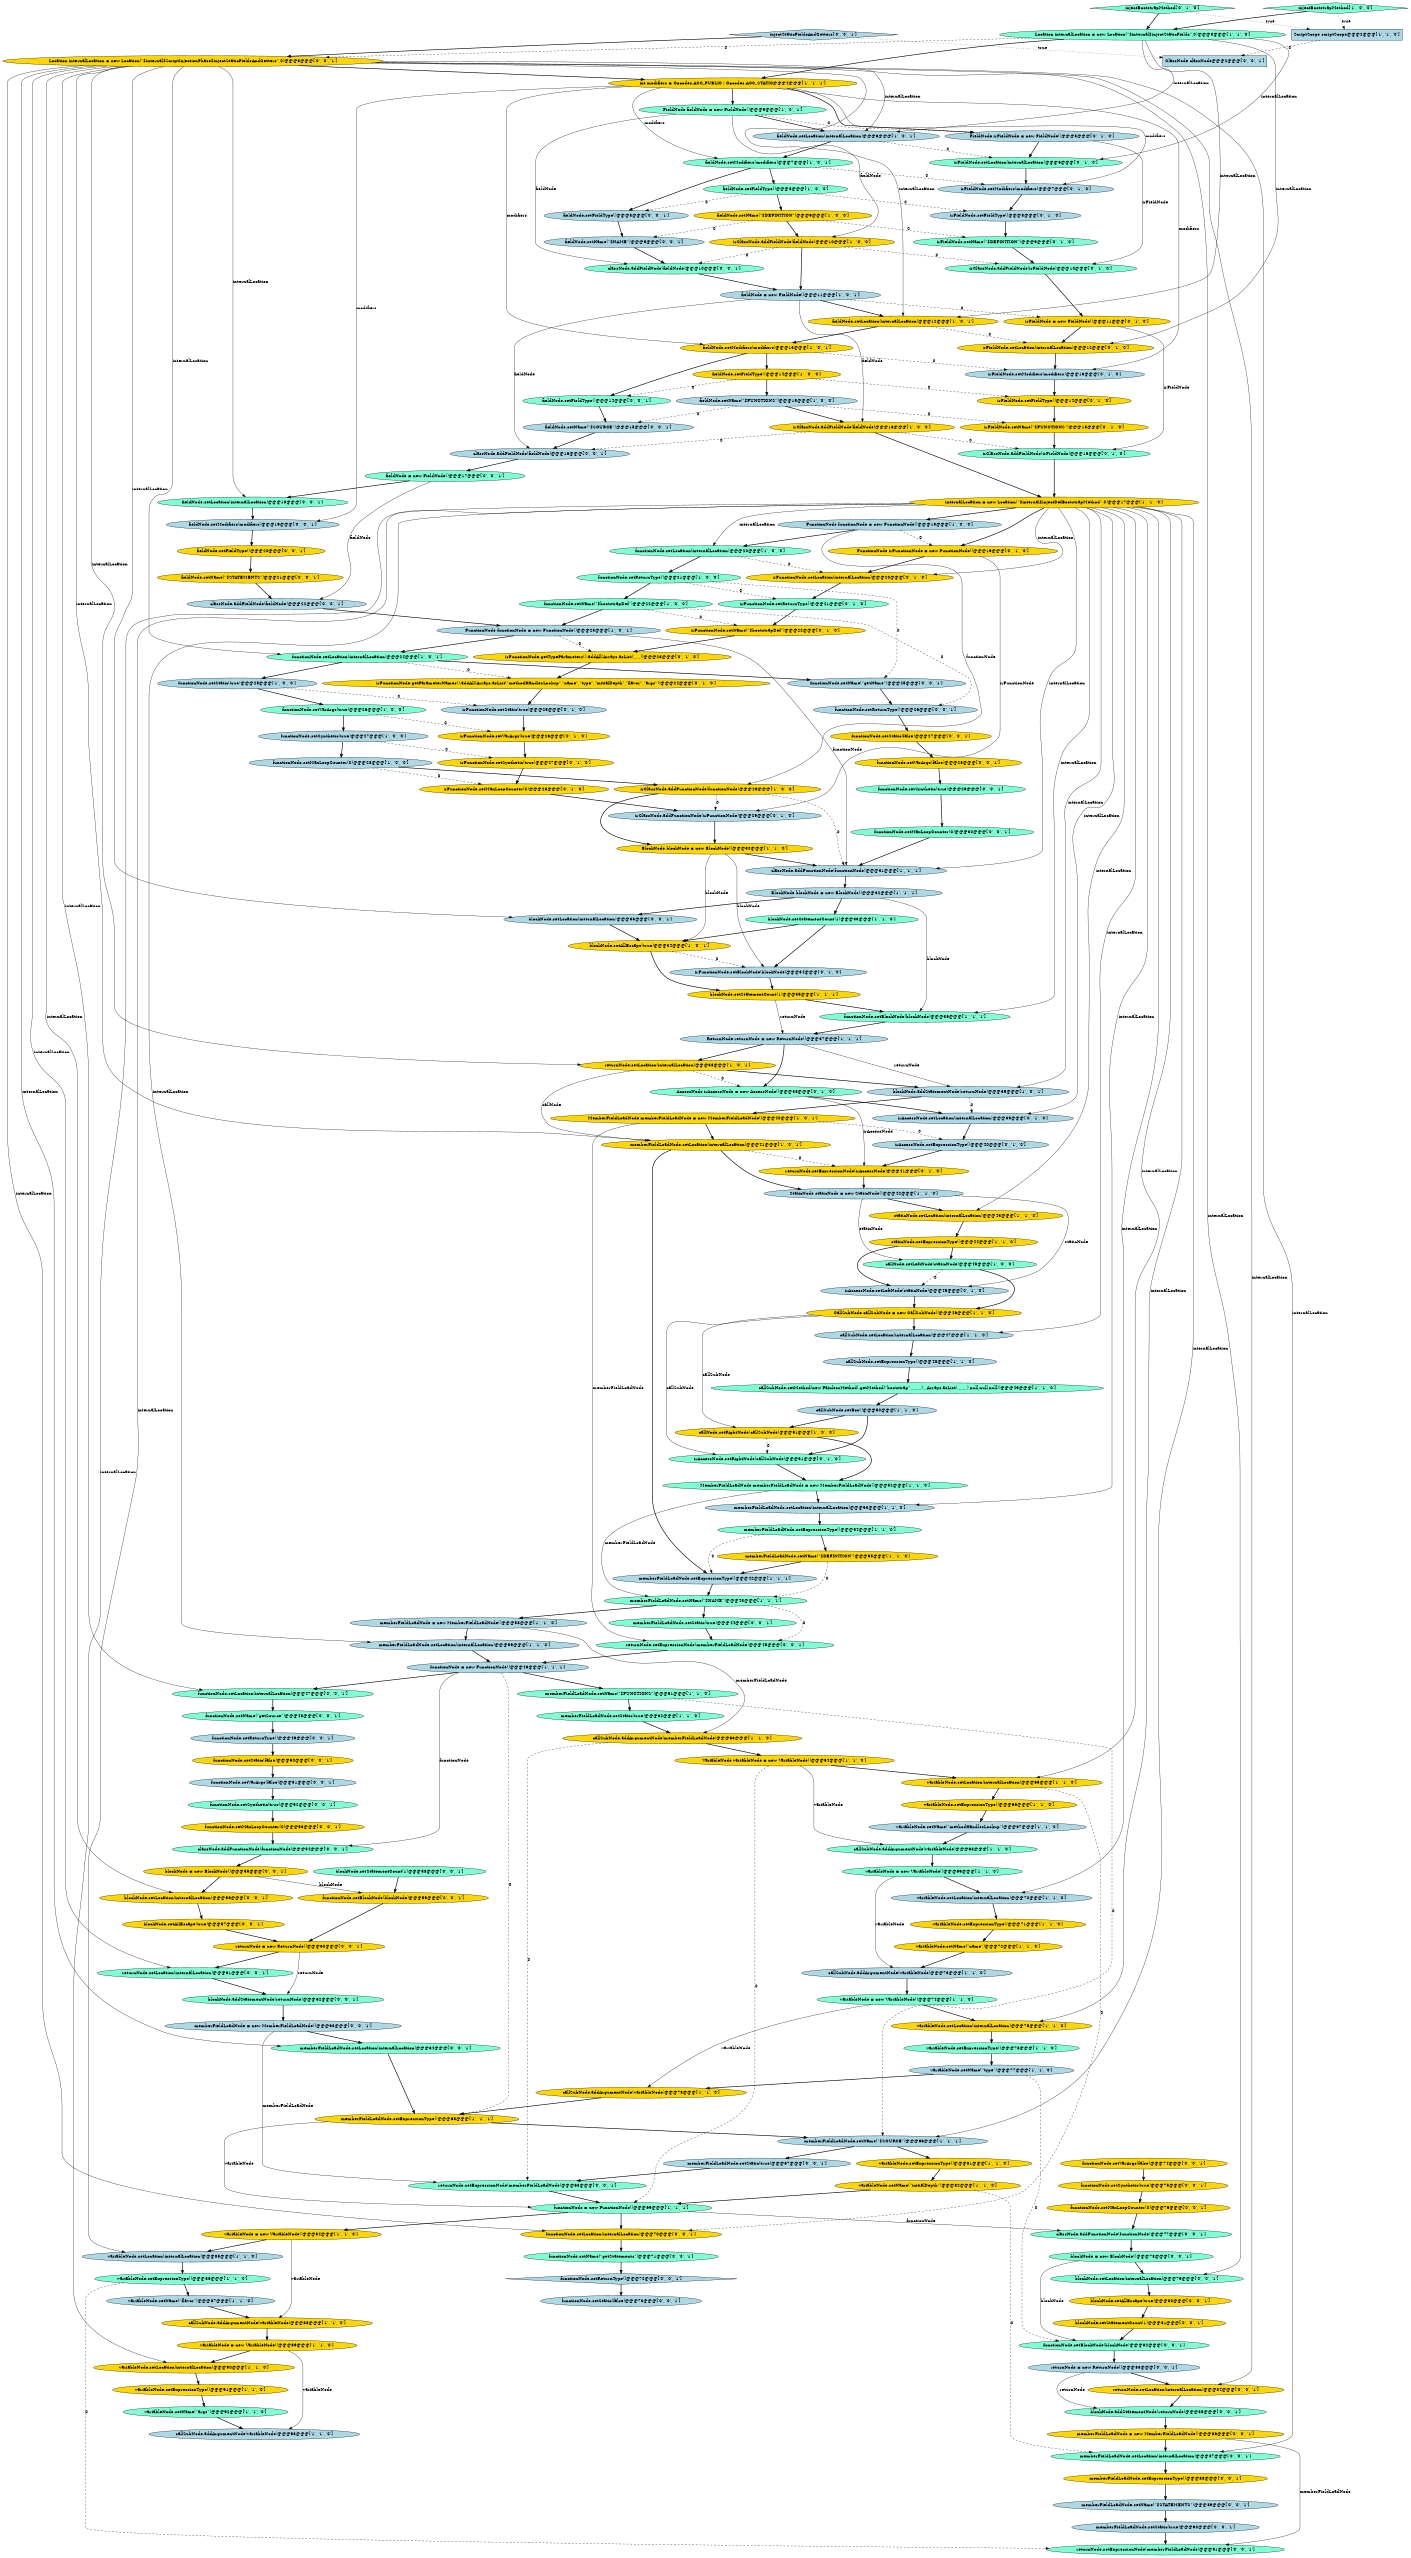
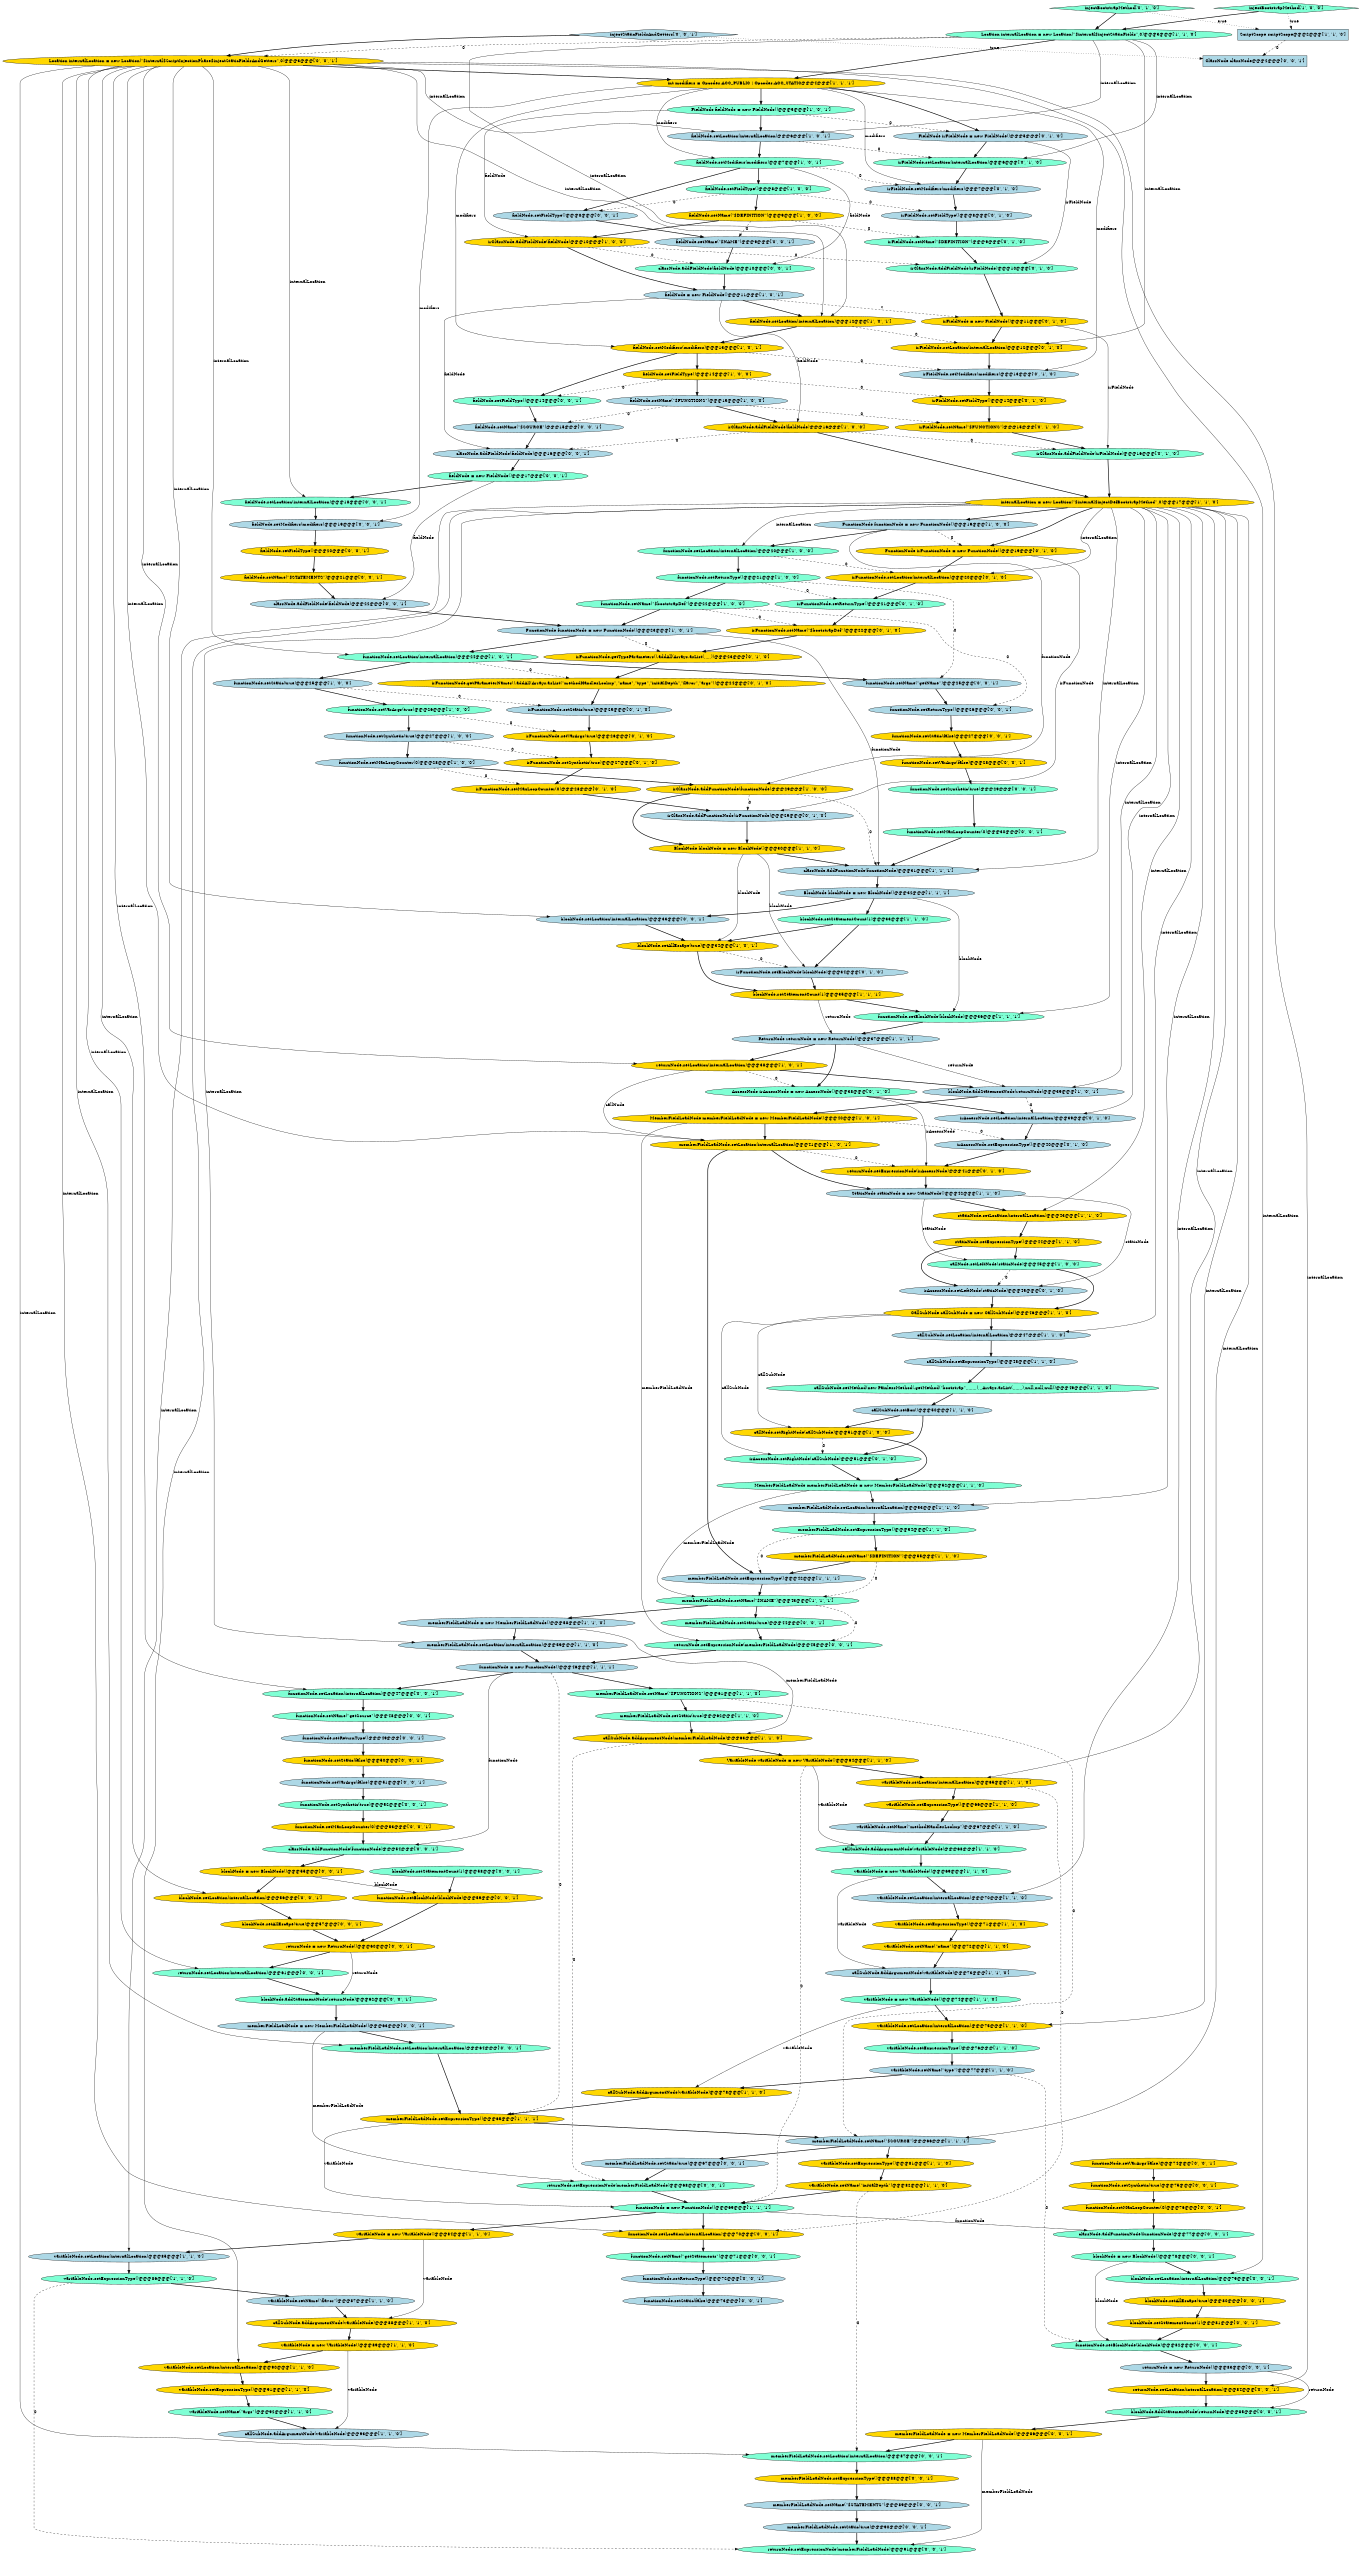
edge "FieldNode fieldNode = new FieldNode()@@@5@@@['1', '0', '1']" -> "classNode.addFieldNode(fieldNode)@@@10@@@['0', '0', '1']": now "fieldNode.setModifiers(modifiers)@@@7@@@['1', '0', '1']" -> "classNode.addFieldNode(fieldNode)@@@10@@@['0', '0', '1']"
edge "fieldNode = new FieldNode()@@@11@@@['1', '0', '1']" -> "irFieldNode = new FieldNode()@@@11@@@['0', '1', '0']": label "0" -> "7"
node "functionNode.setReturnType()@@@72@@@['0', '0', '1']": shape diamond -> ellipse
